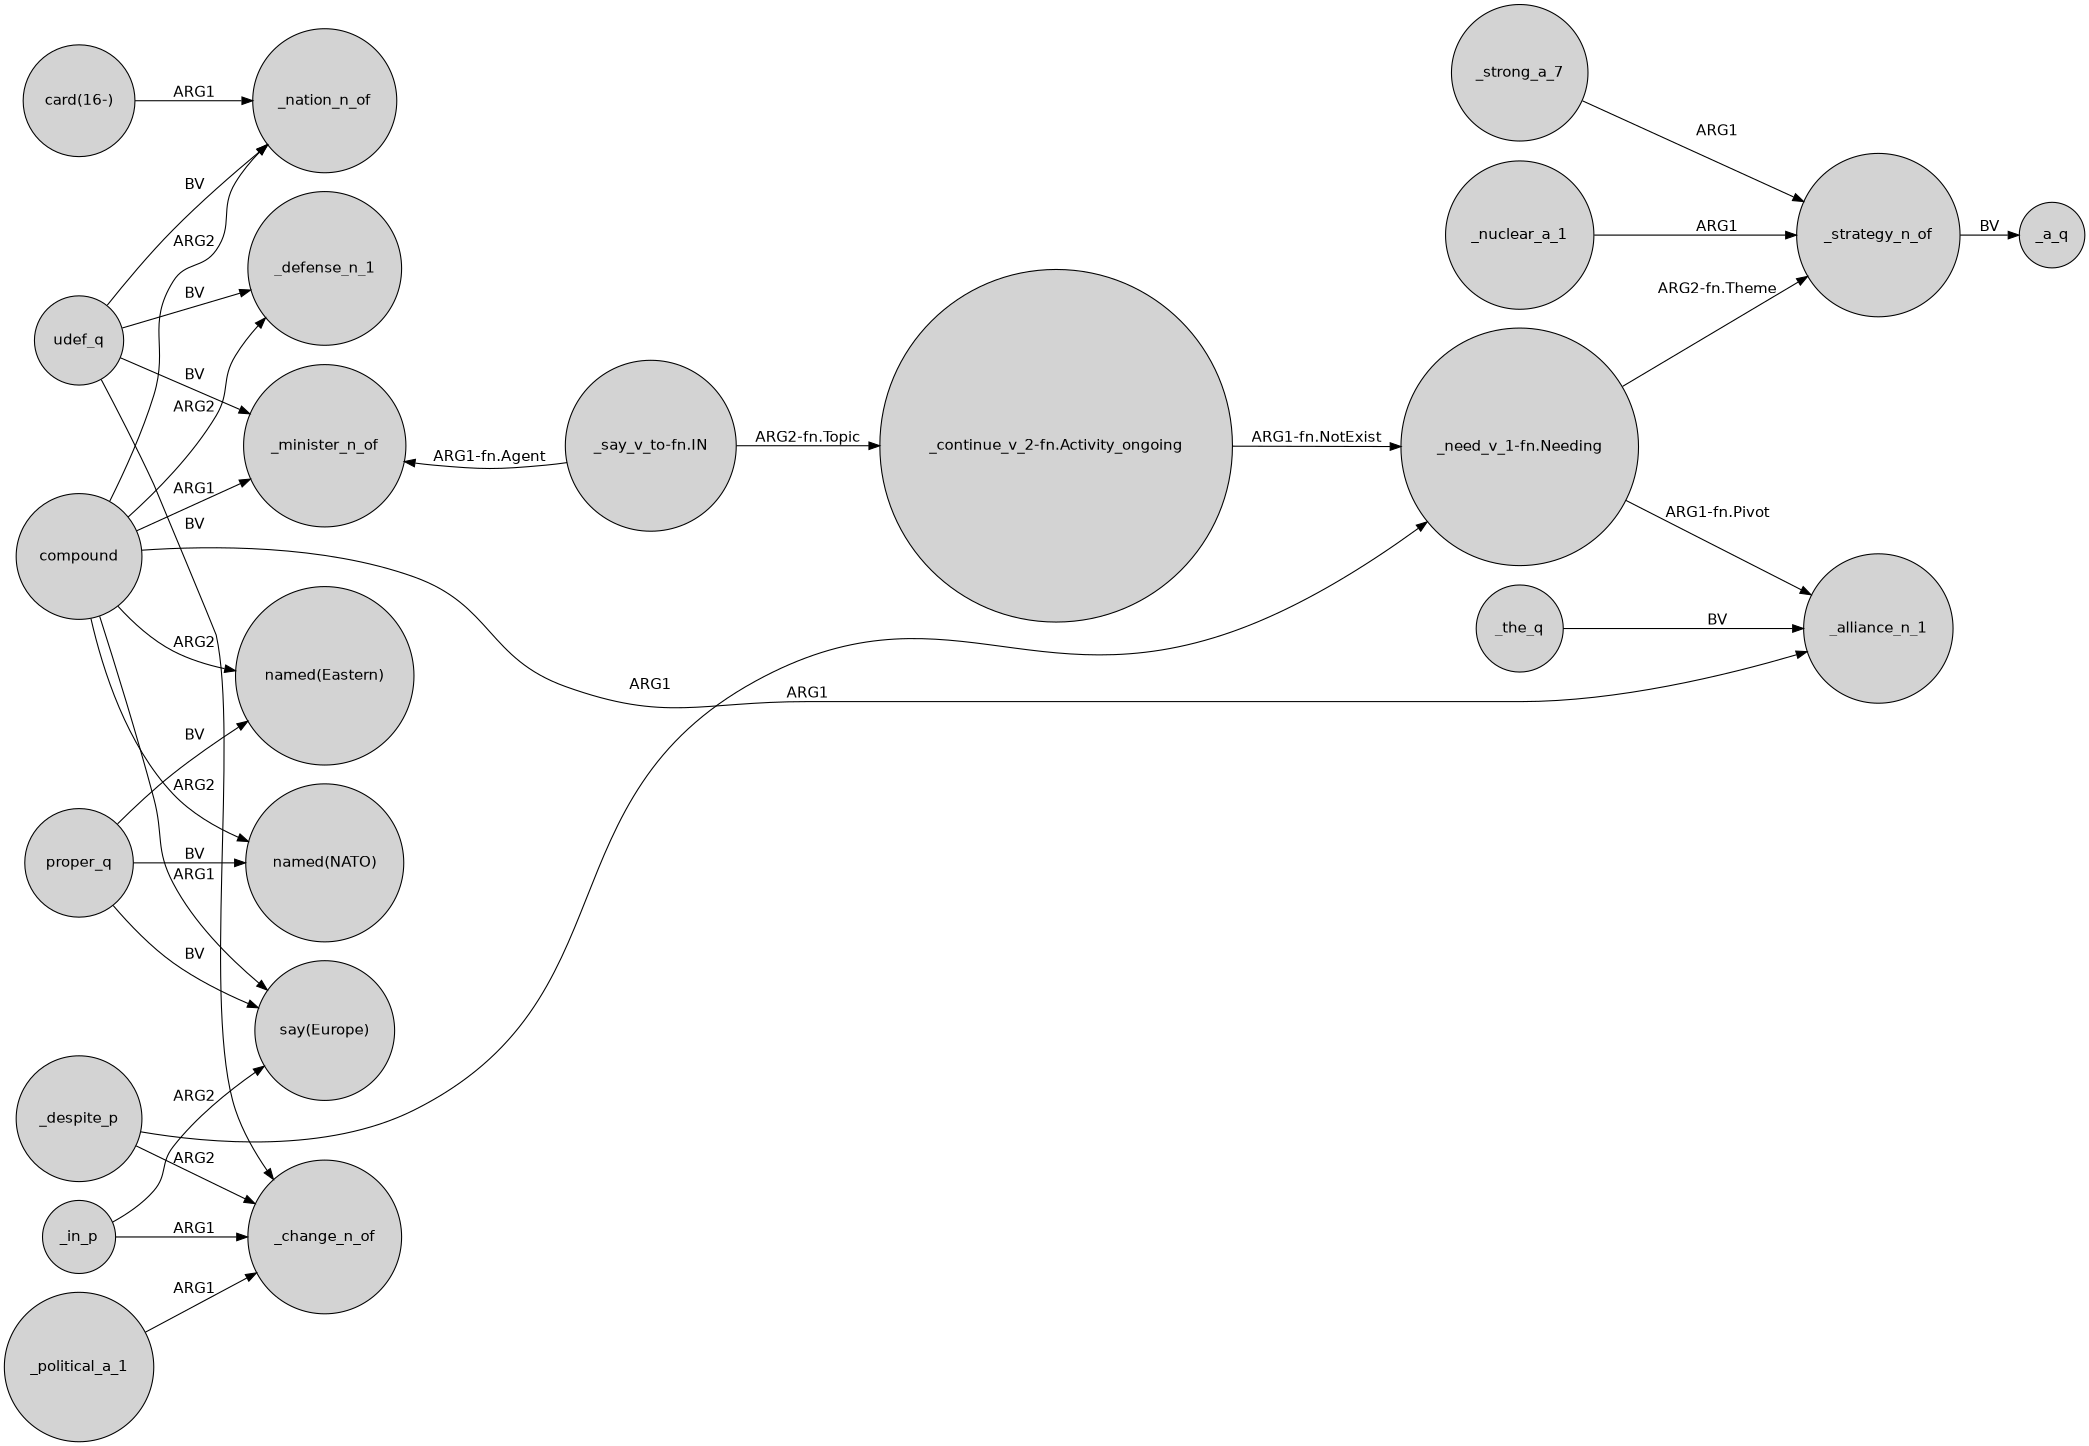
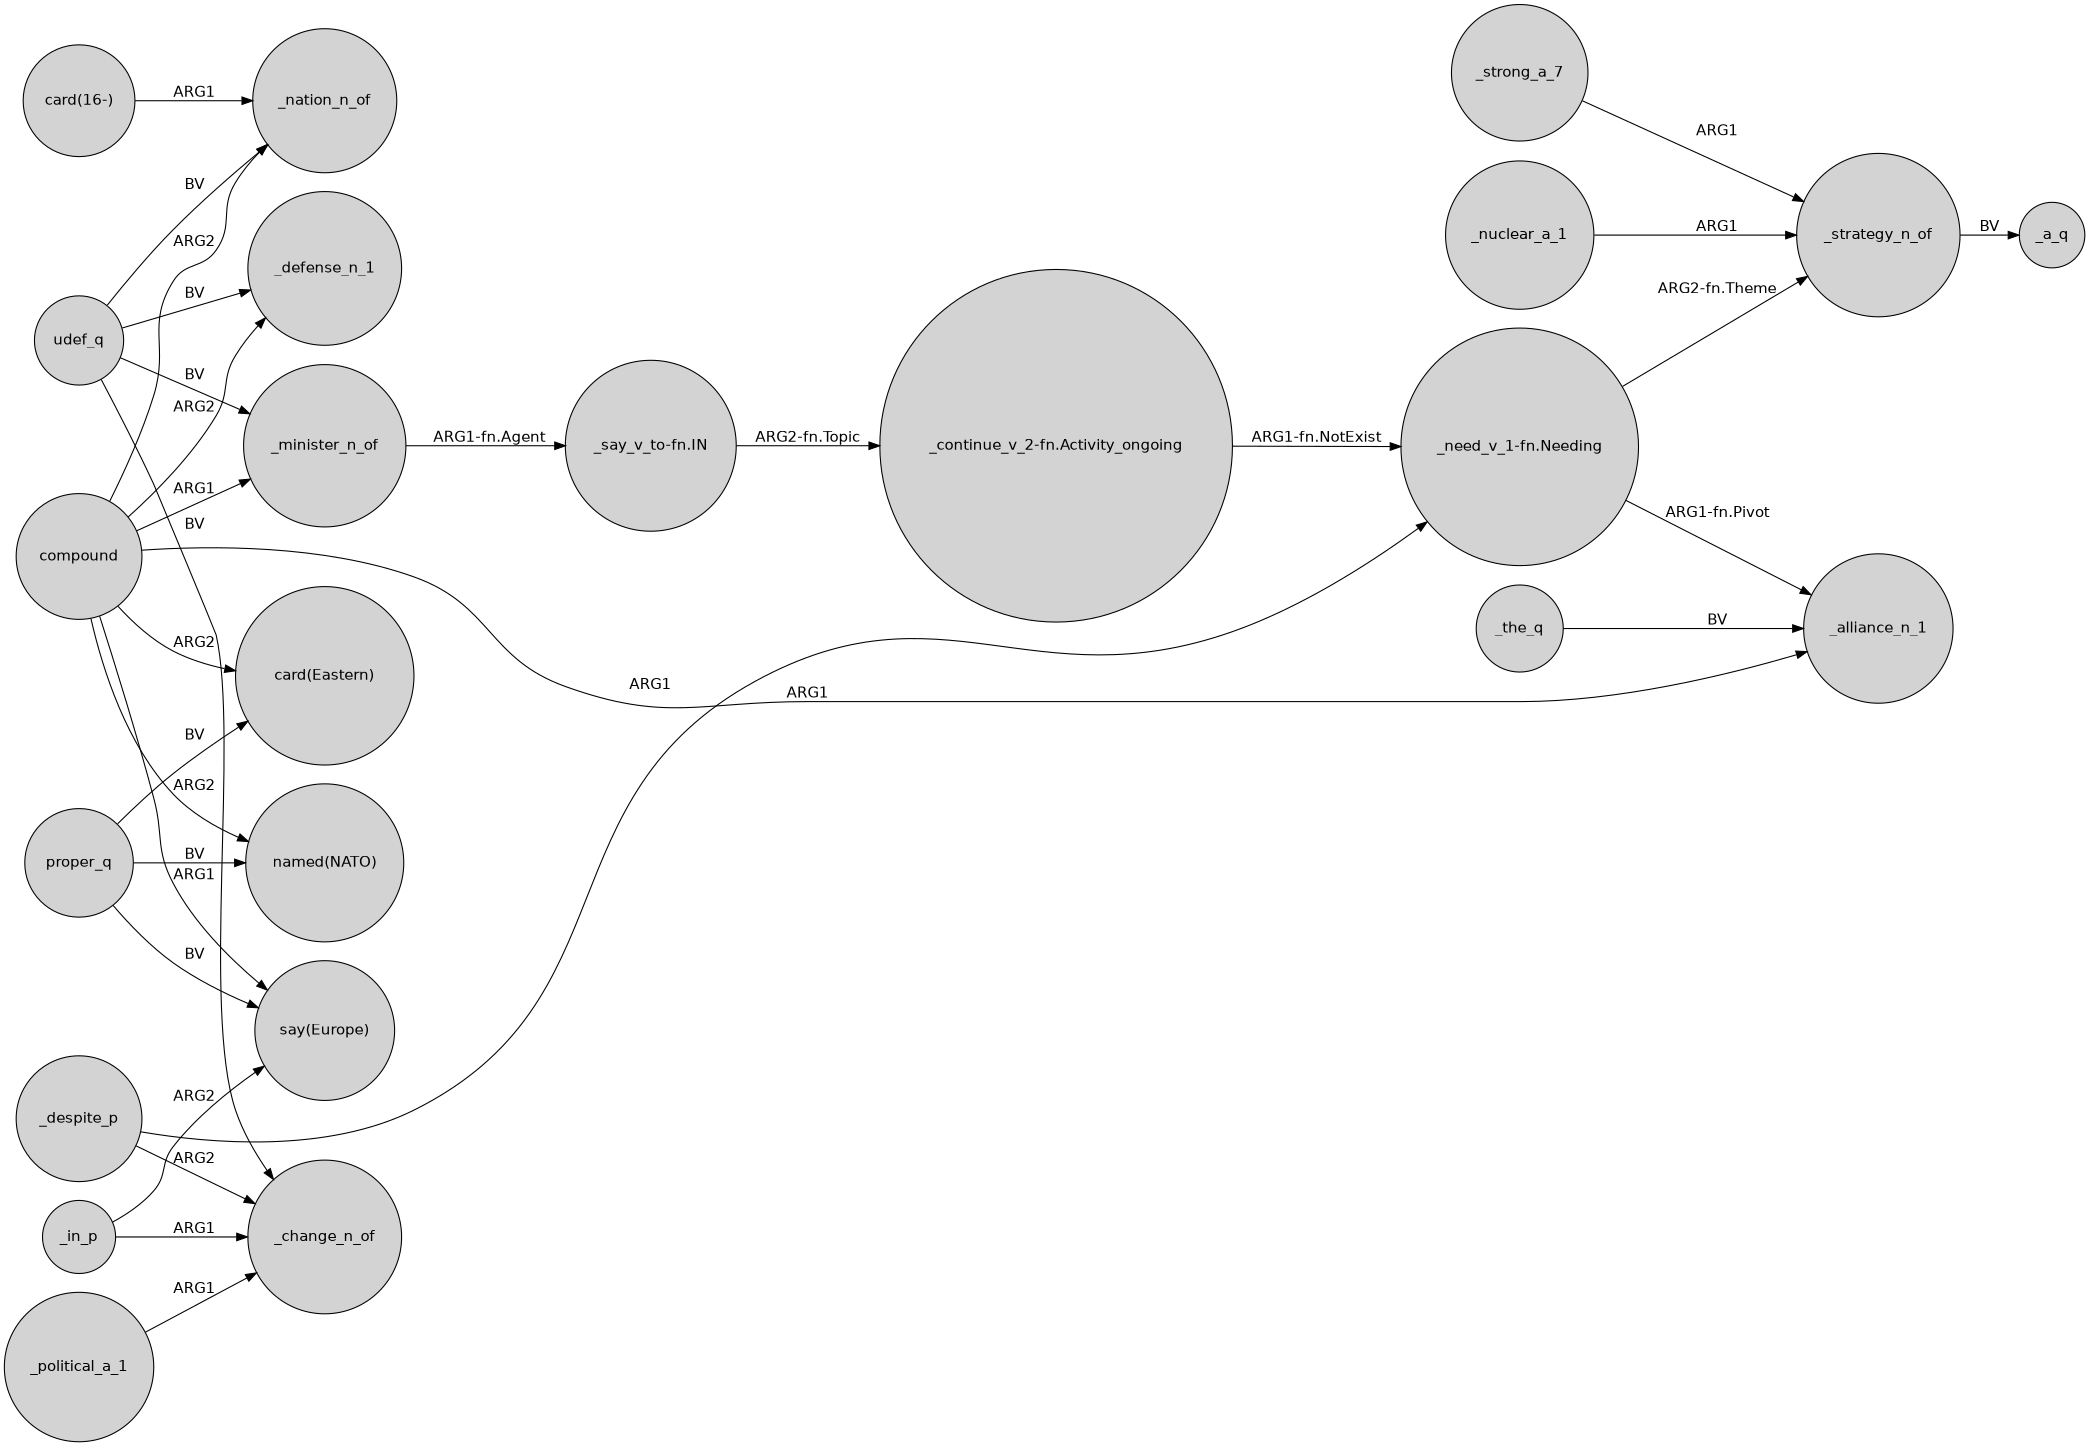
edge "_say_v_to-fn.IN" -> "_minister_n_of": reversed
node "named(Eastern)": label "named(Eastern)" -> "card(Eastern)"
